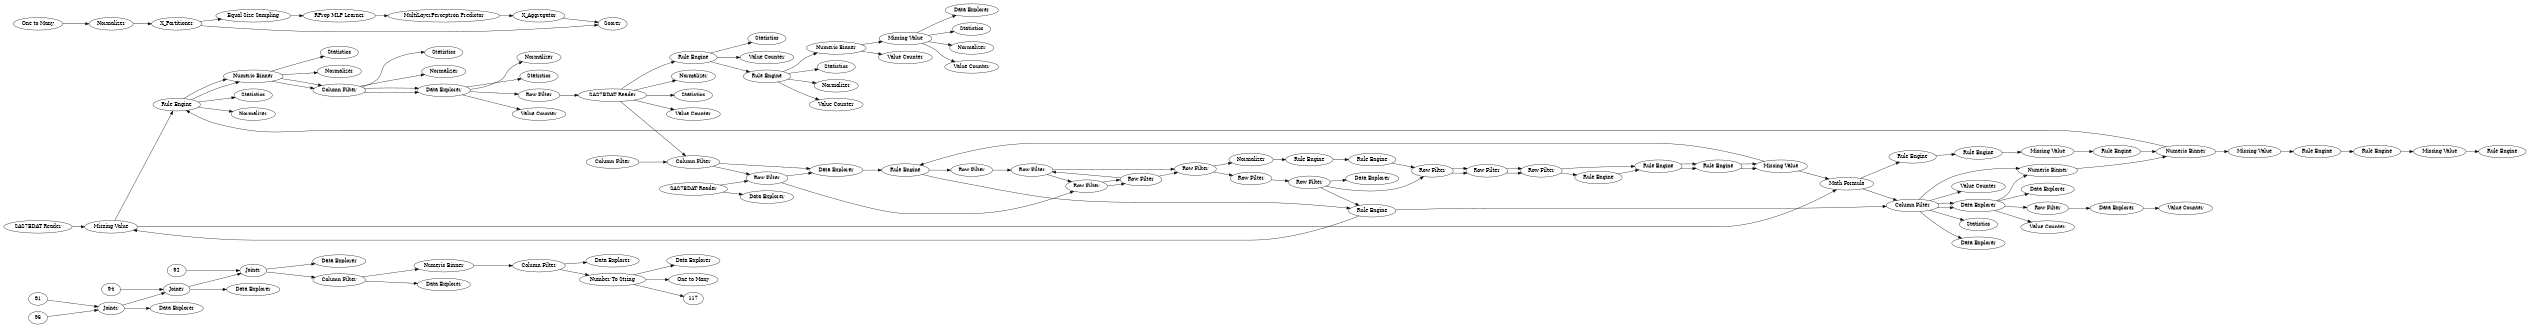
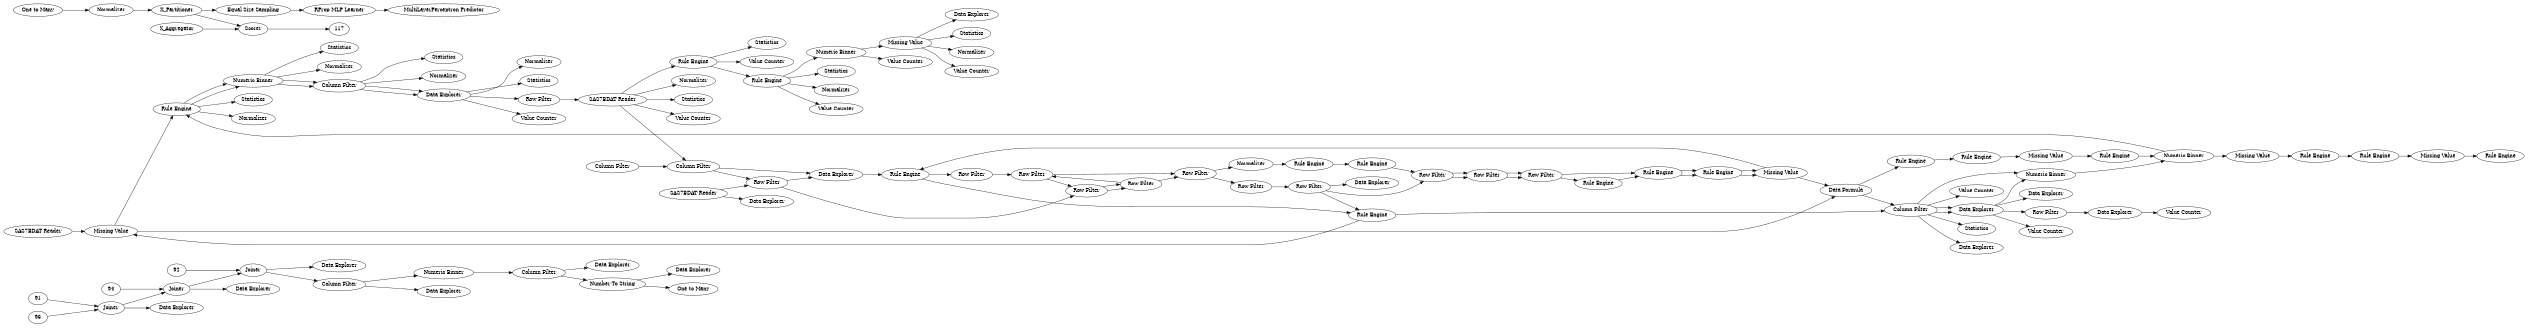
edge "MultiLayerPerceptron Predictor" -> "X_Aggregator": removed
node "Math Formula": label "Math Formula" -> "Data Formula"
edge "Number To String" -> "117": now "Scorer" -> "117"
